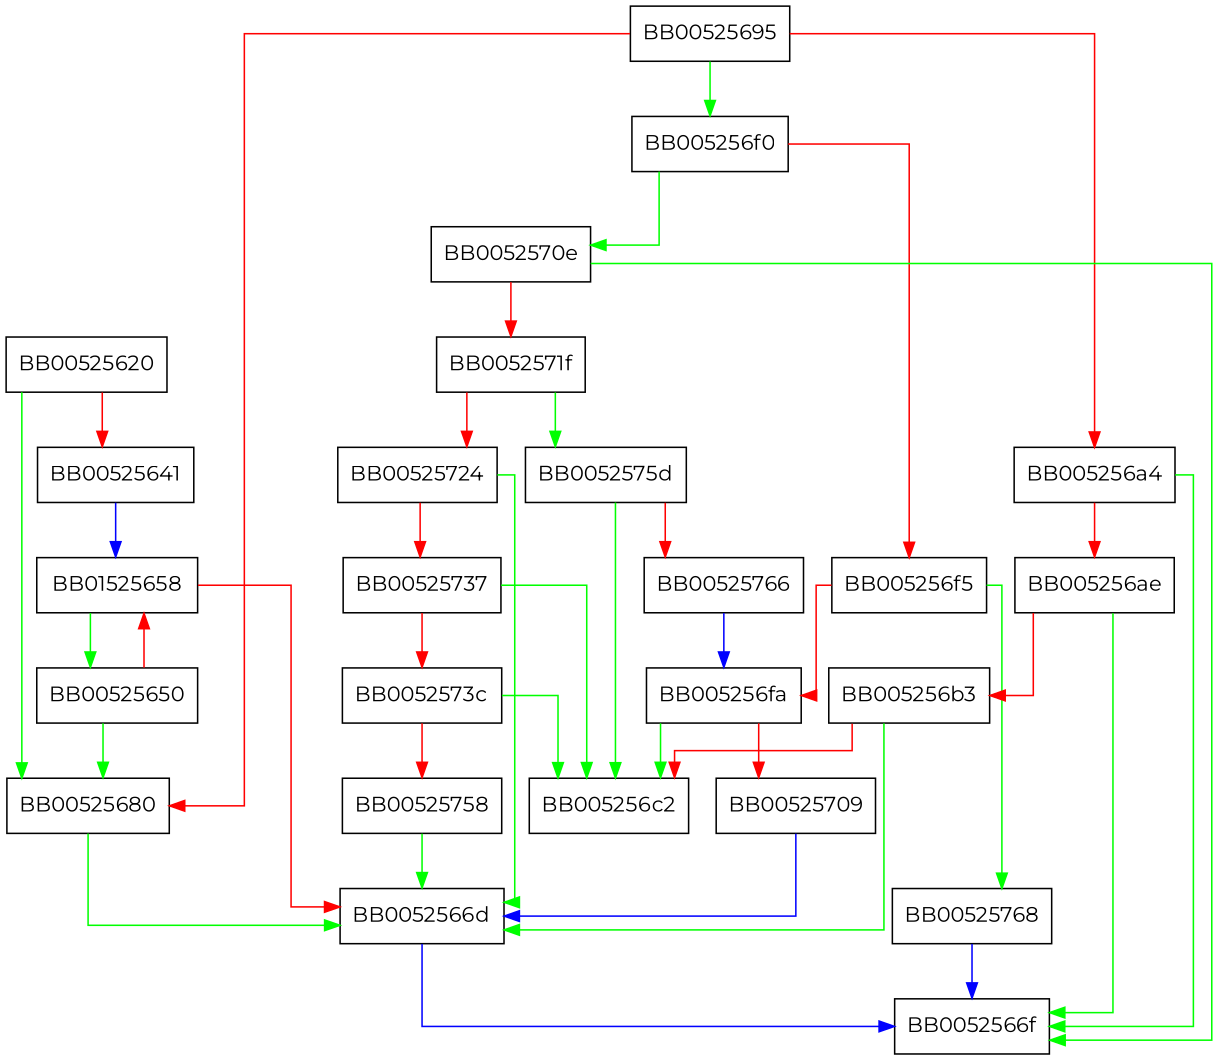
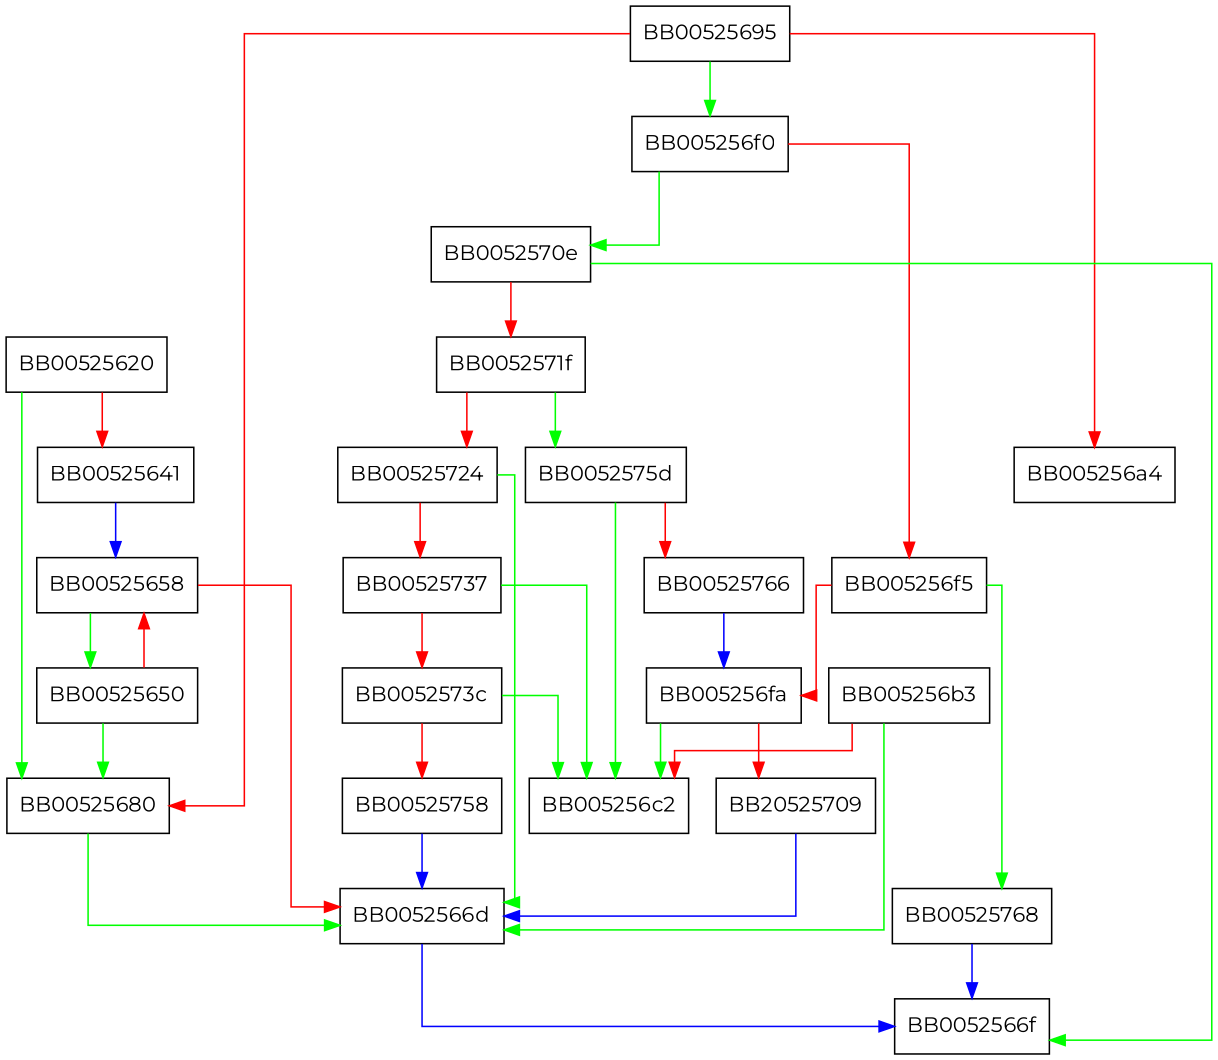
node "BB01525658": label "BB01525658" -> "BB00525658"
node "BB005256ae": removed
node "BB00525709": label "BB00525709" -> "BB20525709"
edge "BB005256a4" -> "BB0052566f": removed
edge "BB00525758" -> "BB0052566d": color green -> blue
